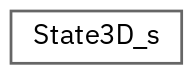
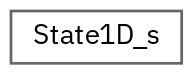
node "State3D_s": label "State3D_s" -> "State1D_s"
